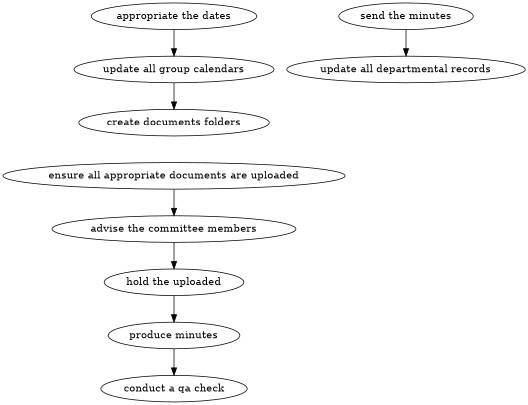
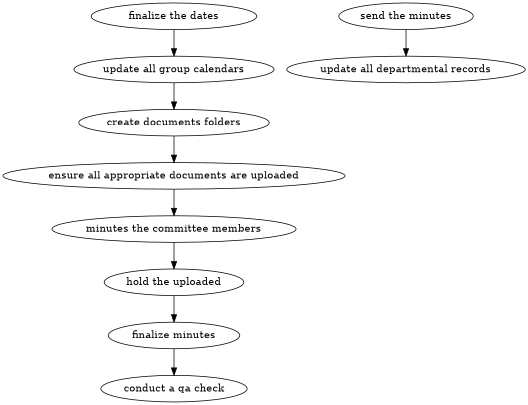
node "appropriate the dates": label "appropriate the dates" -> "finalize the dates"
edge "create documents folders" -> "ensure all appropriate documents are uploaded": added
node "advise the committee members": label "advise the committee members" -> "minutes the committee members"
node "produce minutes": label "produce minutes" -> "finalize minutes"
